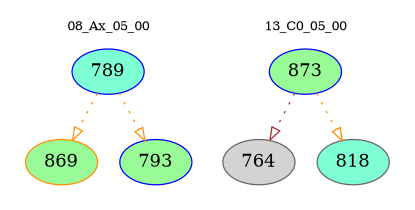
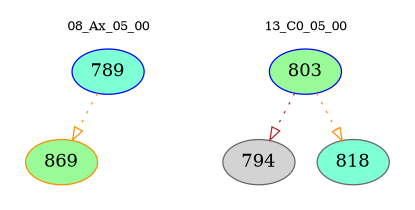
node "873": label "873" -> "803"
node "793": removed
node "764": label "764" -> "794"
